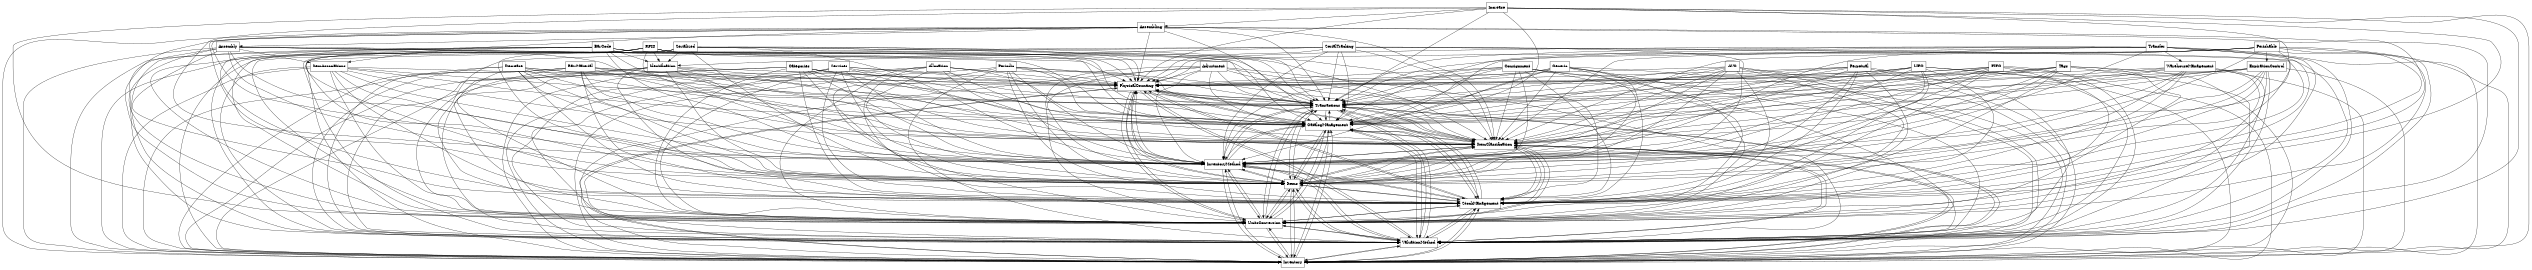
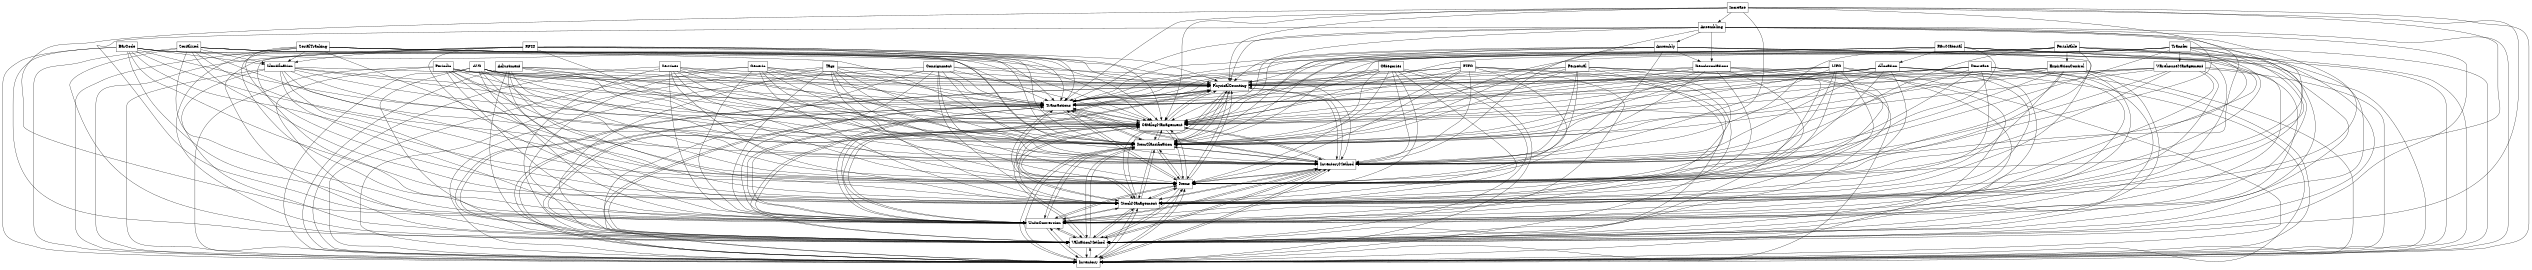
edge "RawMaterial" -> "PhysicalCounting": now "RawMaterial" -> "Allocation"
edge "Adjustment" -> "InventoryMethod": removed
edge "RFID" -> "StockManagement": added
